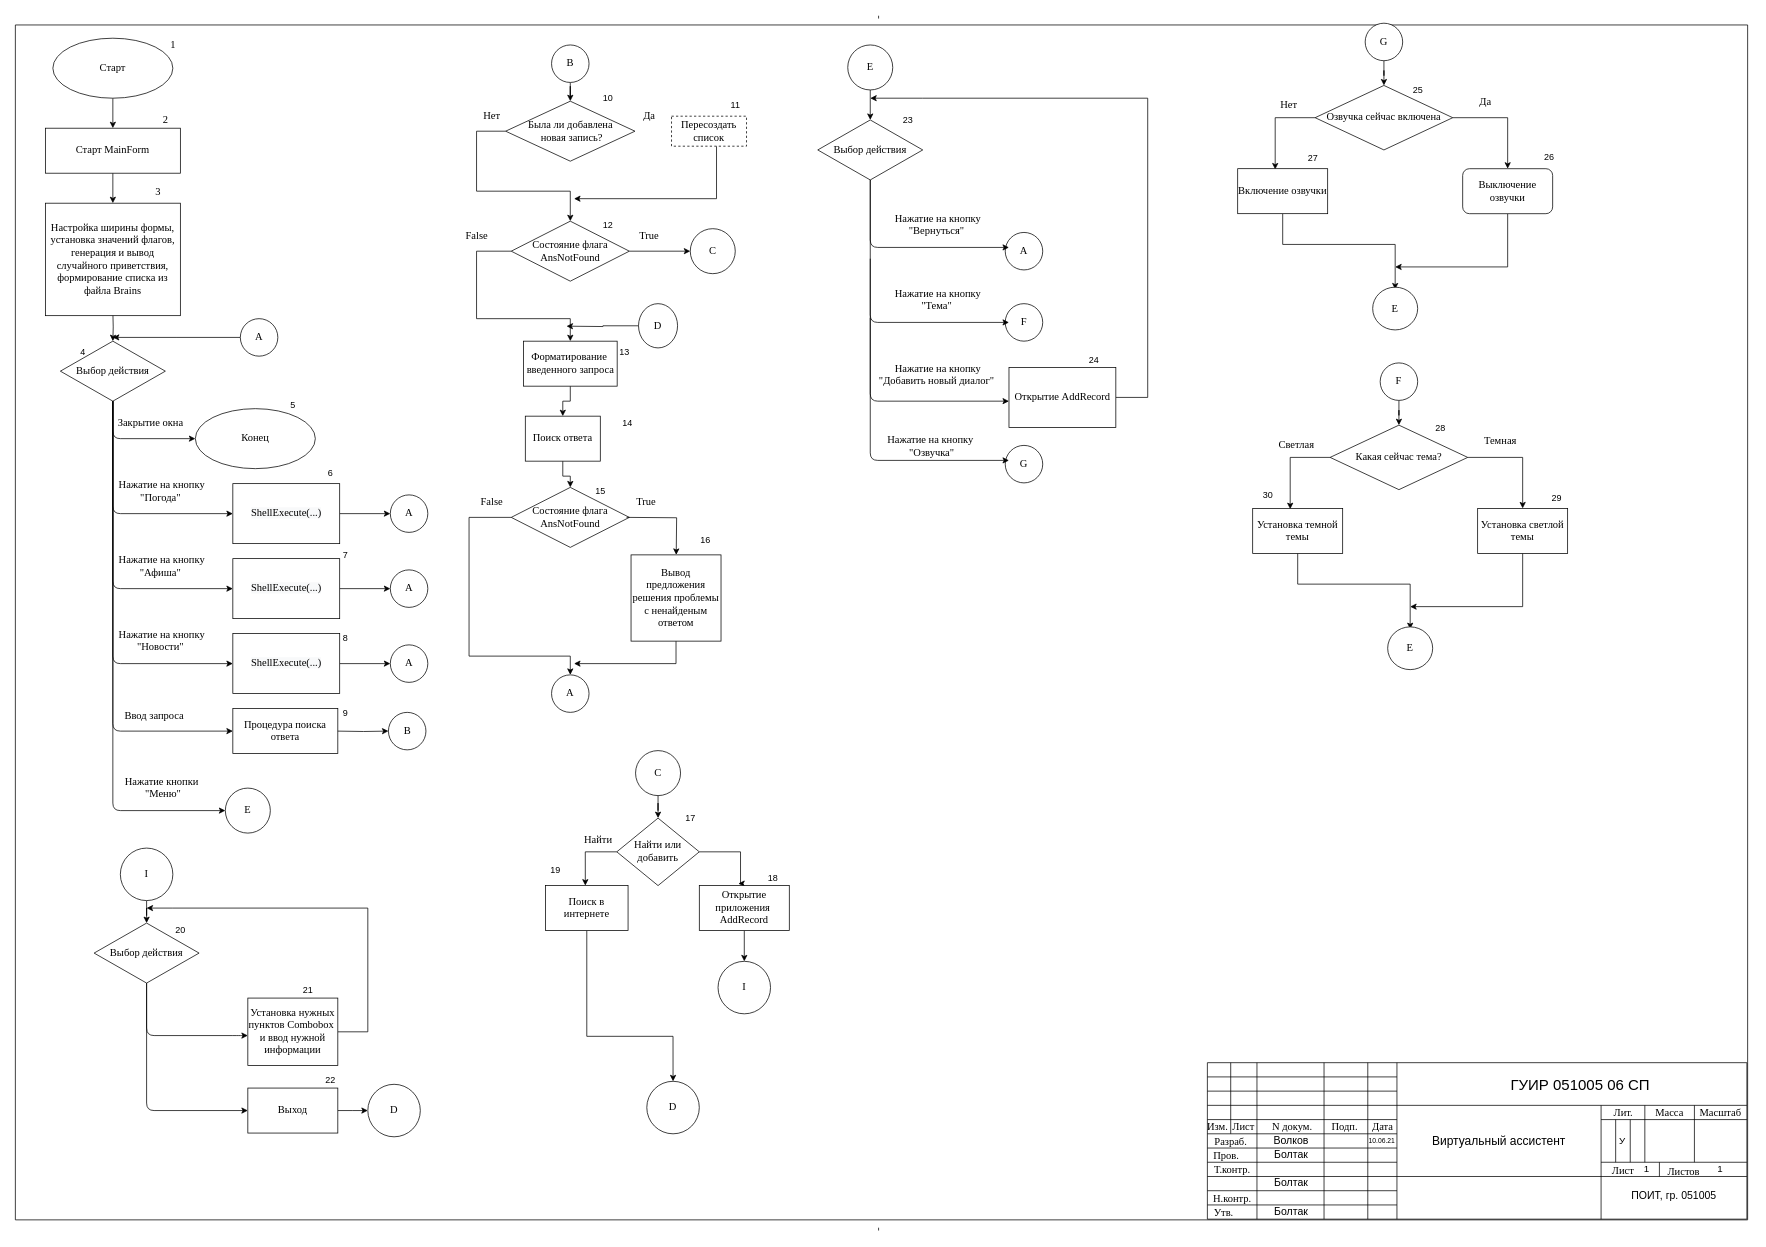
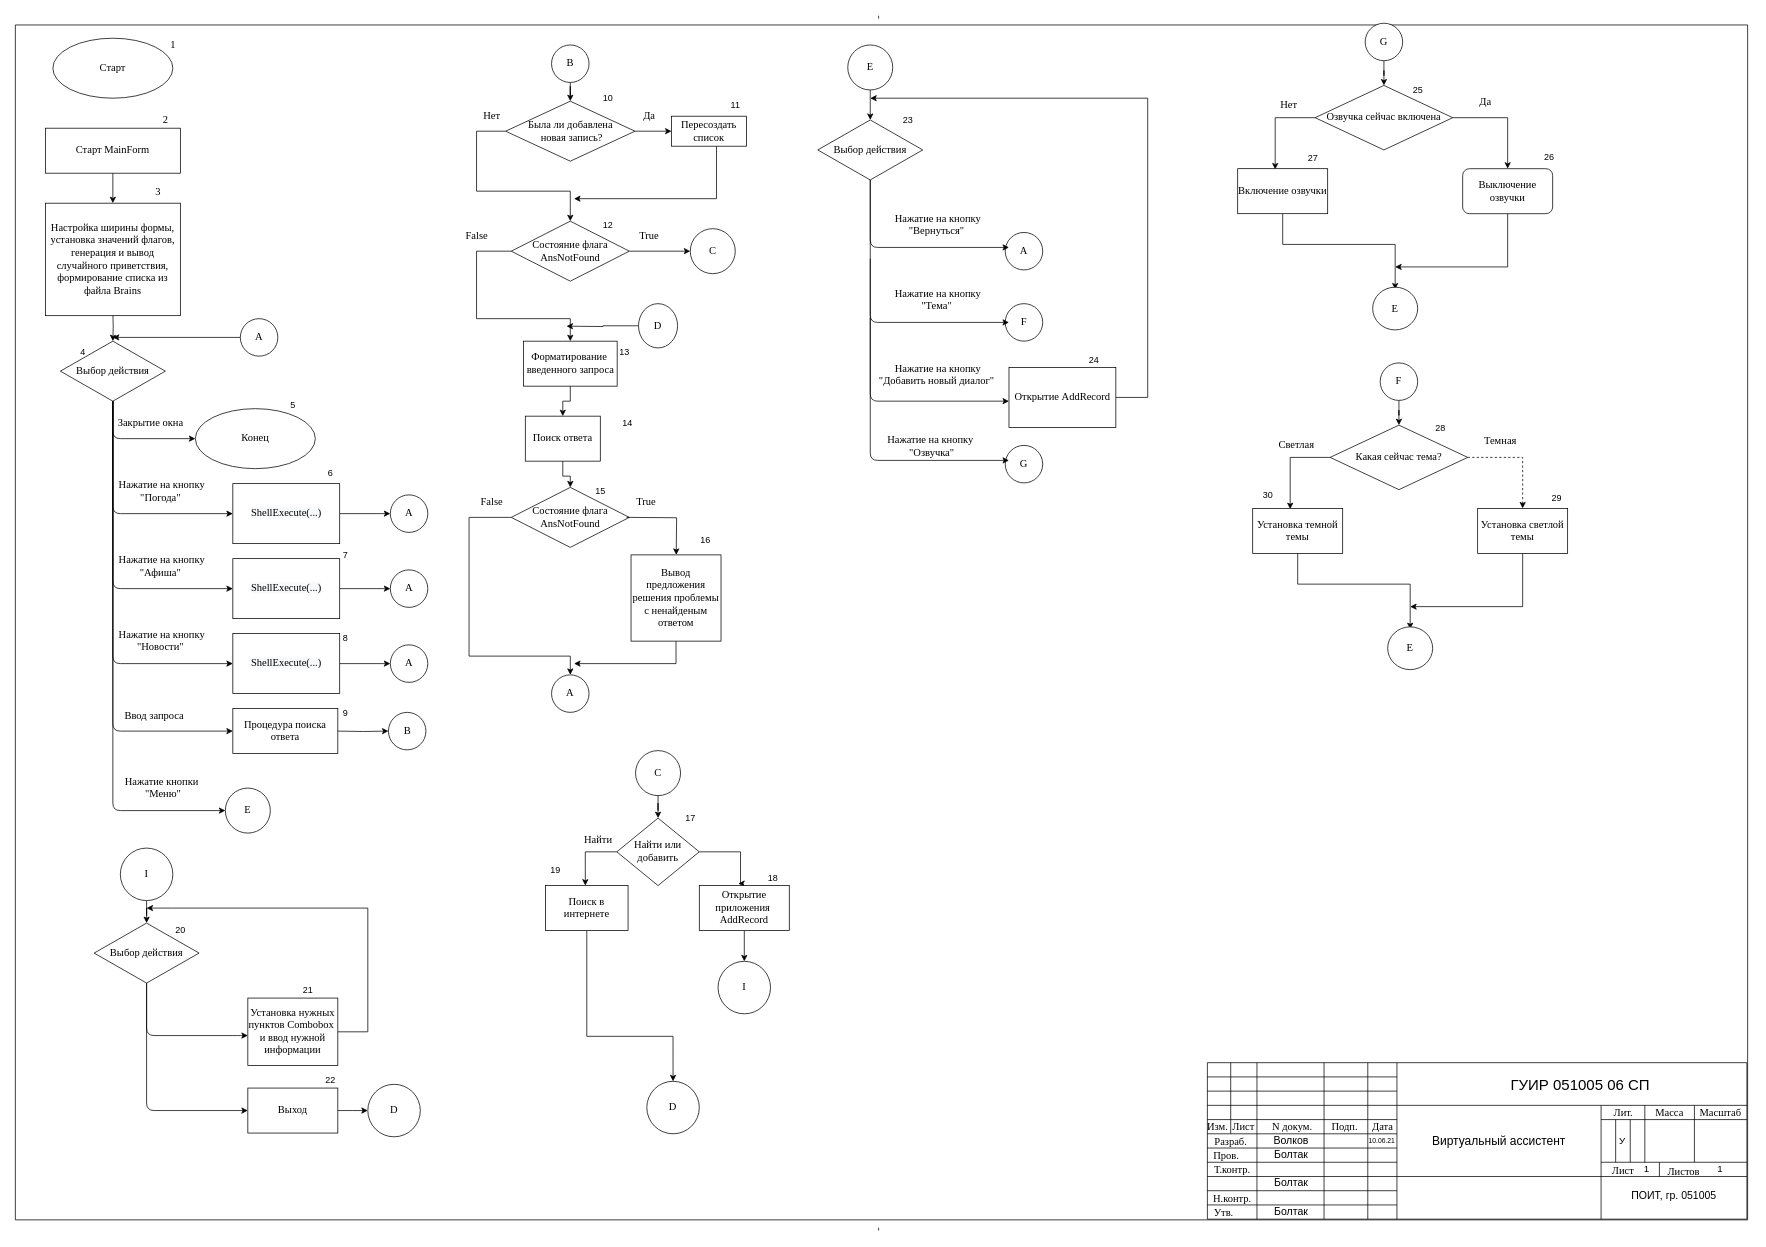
edge "Старт" -> "Старт MainForm": removed
edge "Была ли добавлена новая запись?" -> "Пересоздать список": added
node "Пересоздать список": style dashed -> solid
edge "Какая сейчас тема?" -> "Установка светлой темы": style solid -> dashed
